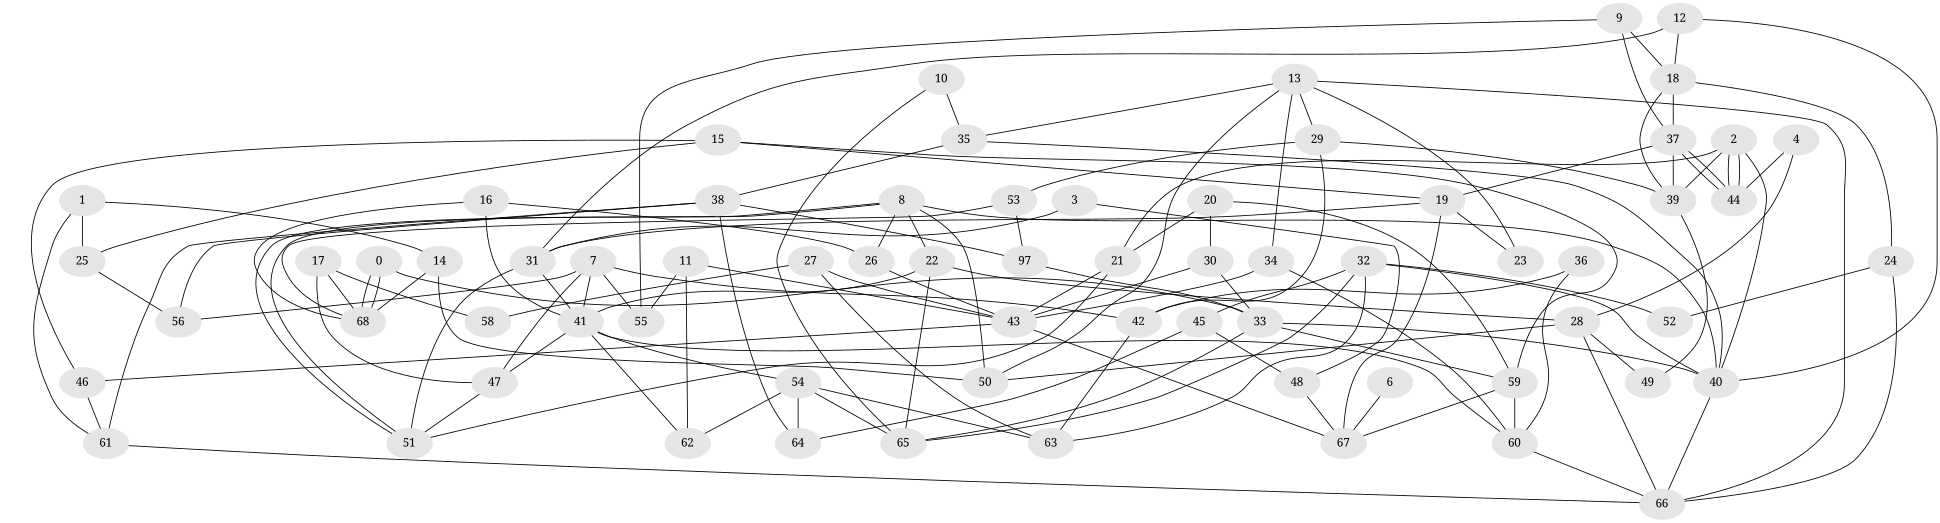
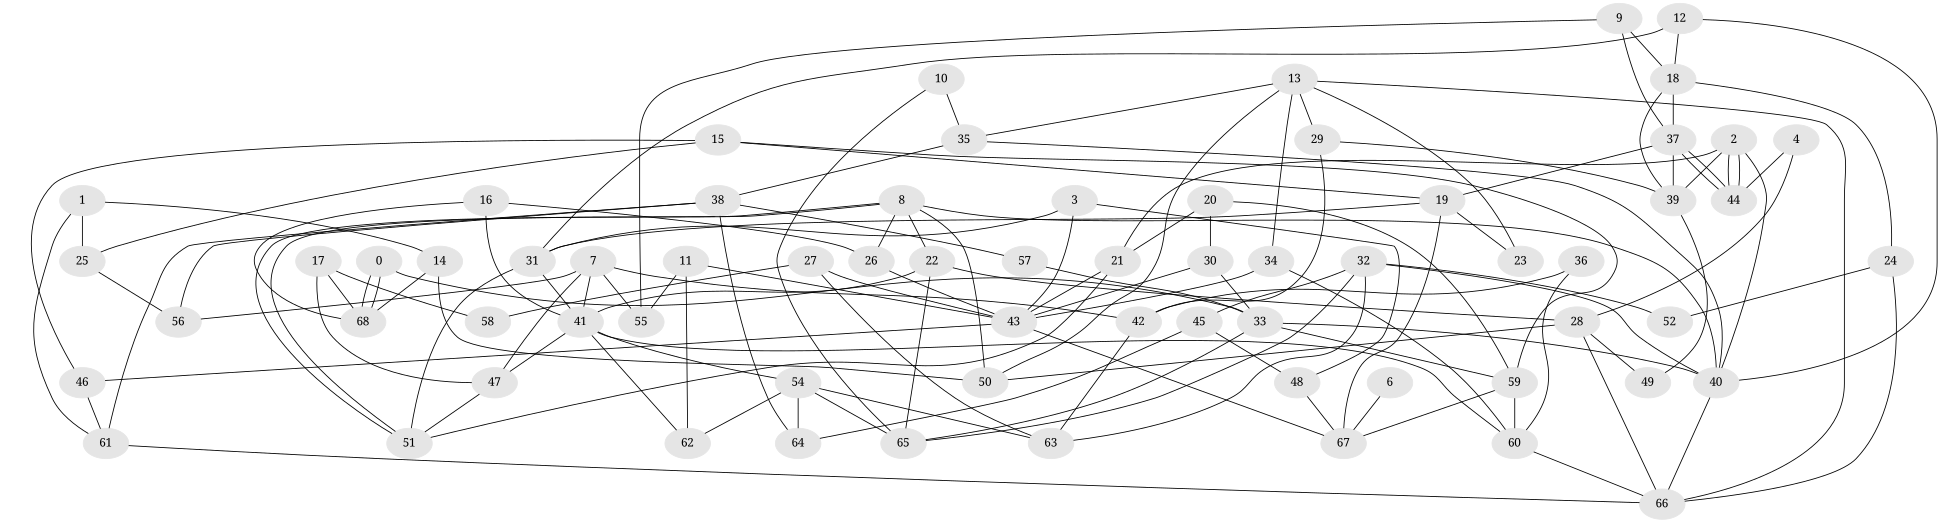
node "53": removed
node "97": label "97" -> "57"
edge "3" -- "43": added
